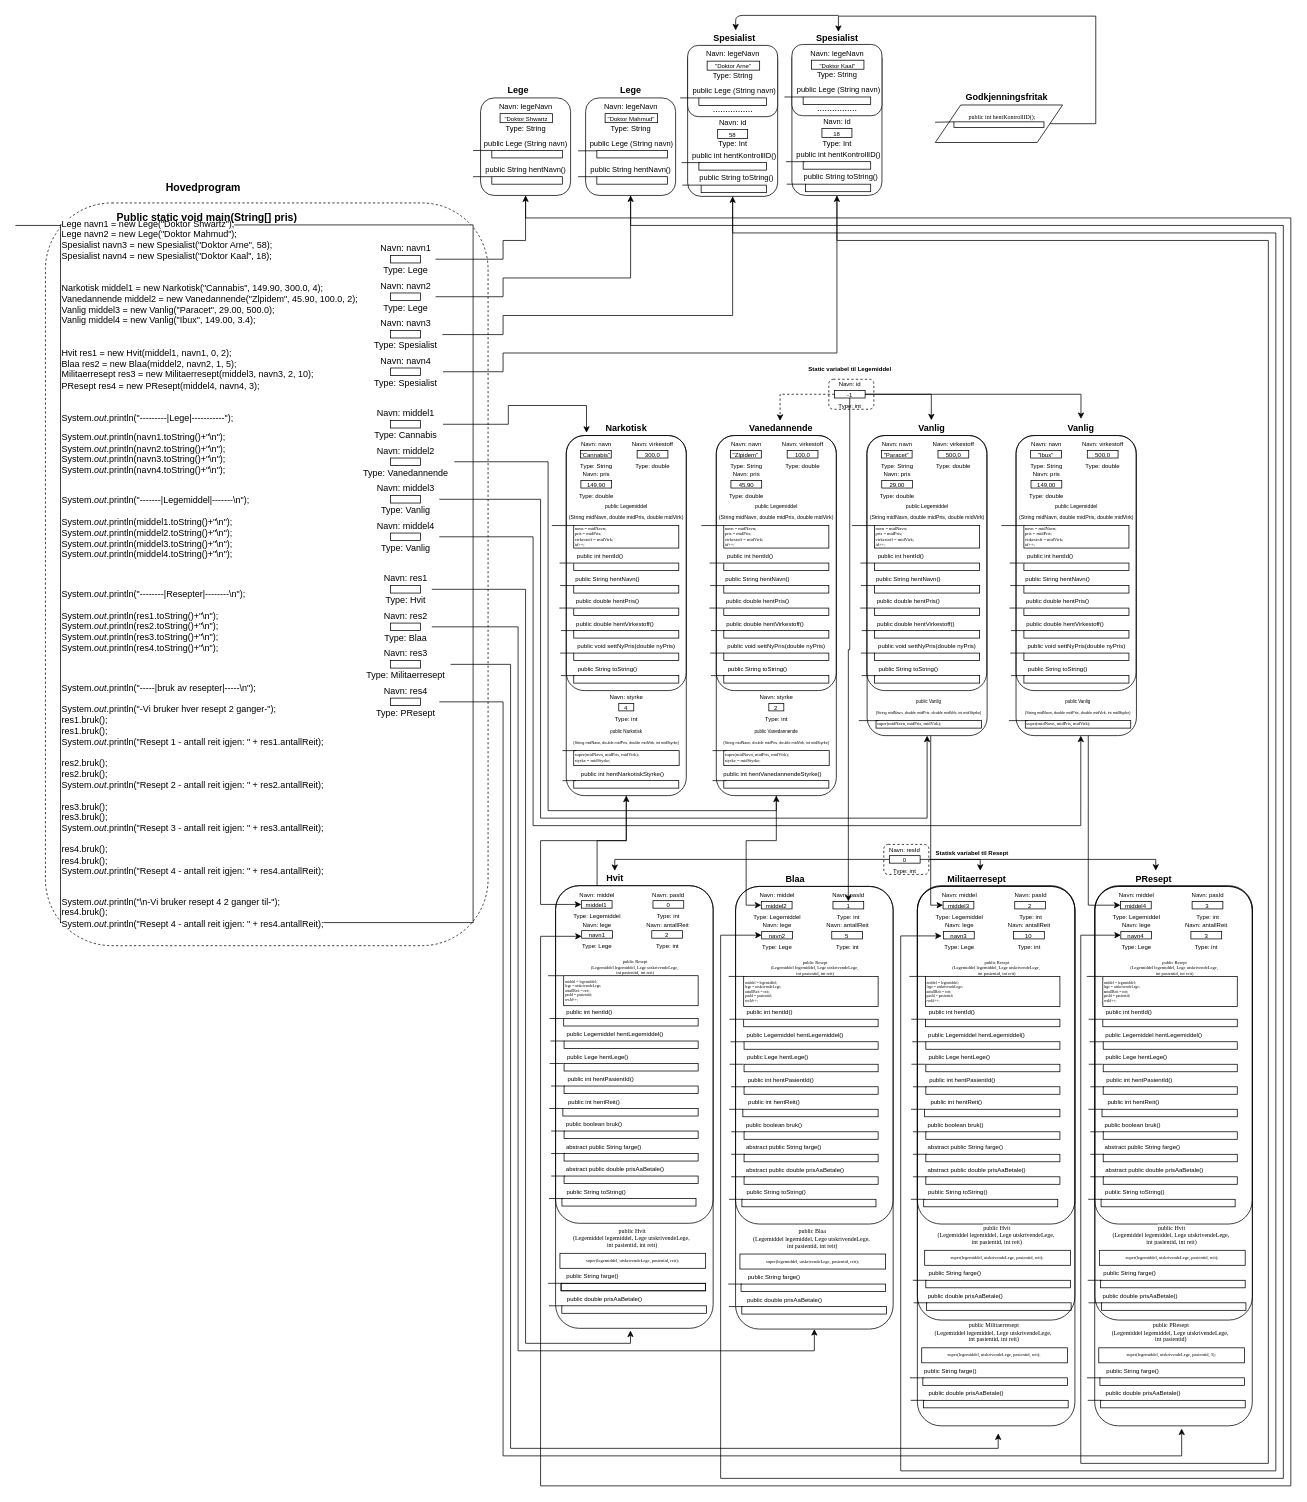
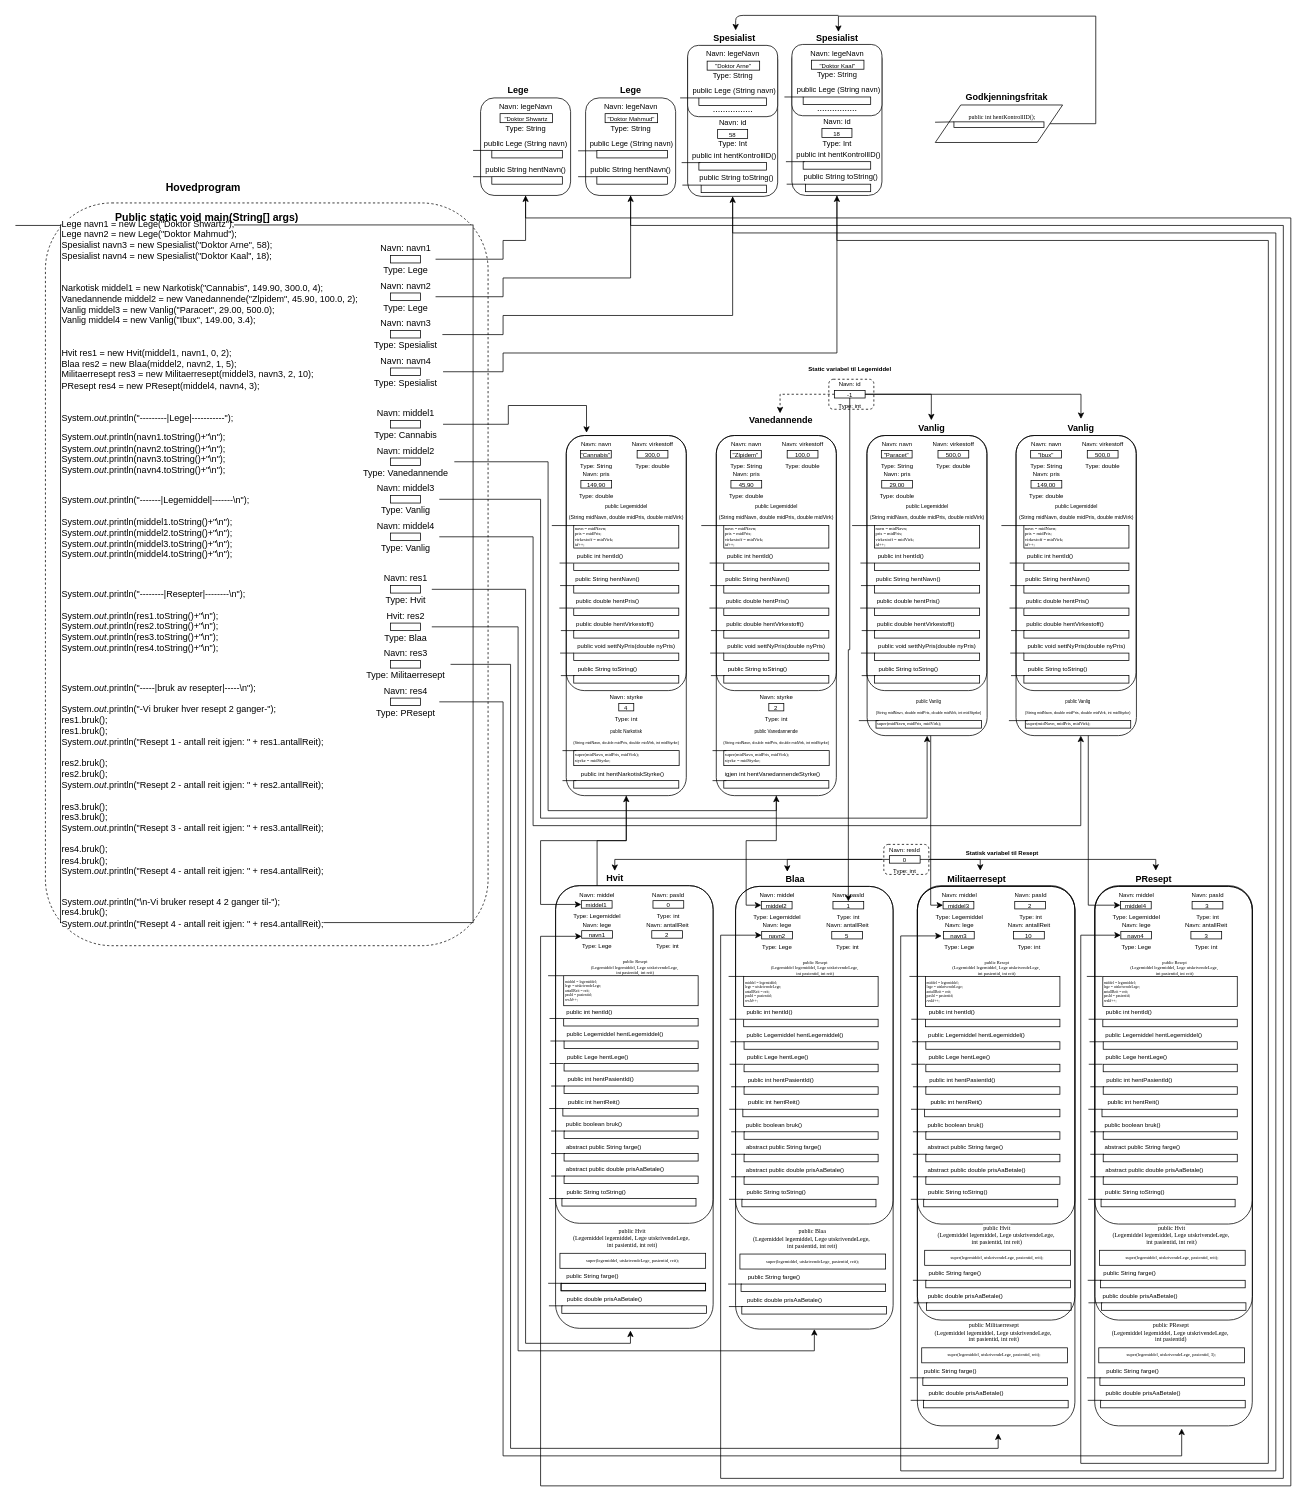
node "Public static void main(String[] pris)": label "Public static void main(String[] pris)" -> "Public static void main(String[] args)"
node "Narkotisk": removed
node "Vanedannende": moved (781, 428) -> (781, 420)
node "Navn: res2 Type: Blaa": label "Navn: res2 Type: Blaa" -> "Hvit: res2 Type: Blaa"
node "public int hentVanedannendeStyrke()": label "public int hentVanedannendeStyrke()" -> "igjen int hentVanedannendeStyrke()"
node "Statisk variabel til Resept": moved (971, 852) -> (1001, 852)
edge "Navn: resId Type: int" -> "Blaa": added
